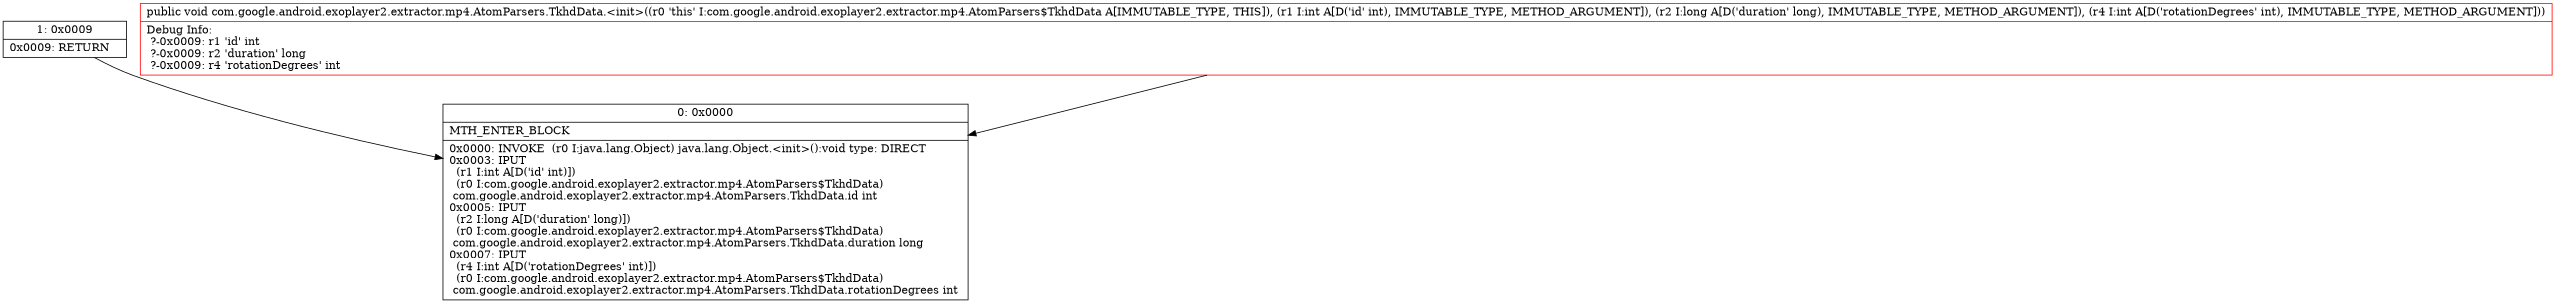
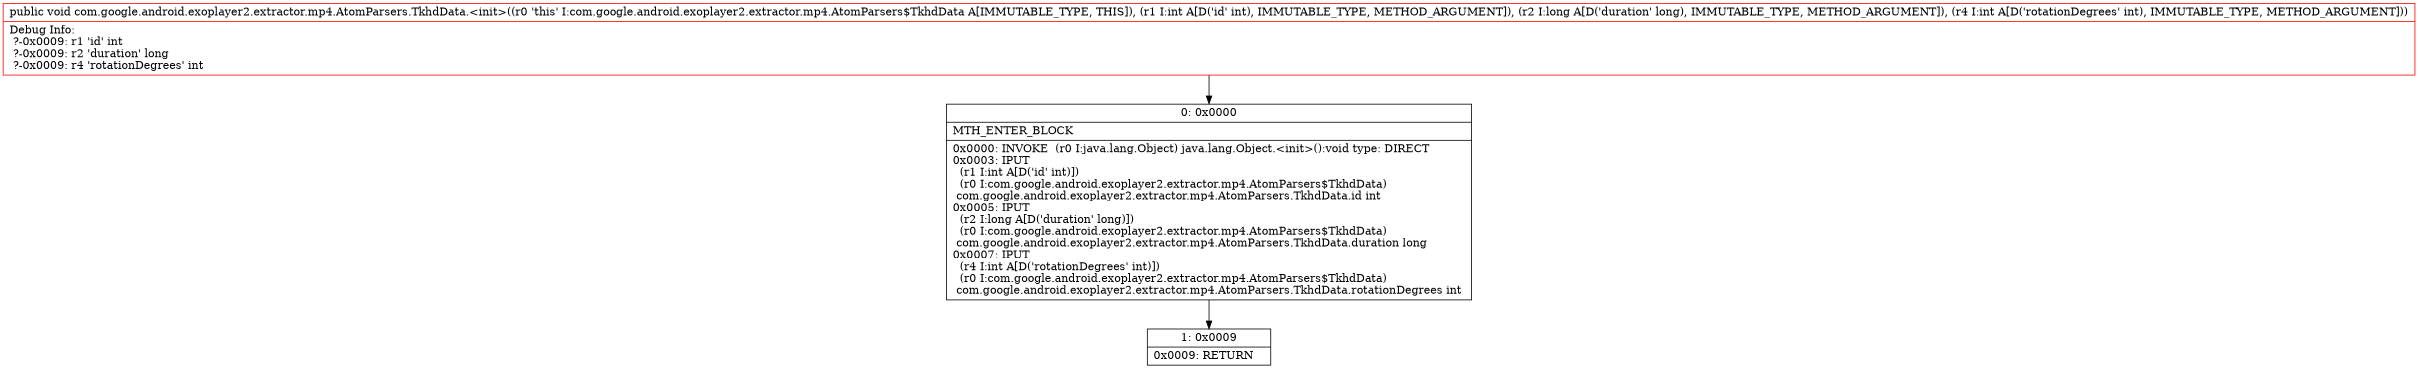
edge "1: 0x0009" -> "0: 0x0000": reversed
